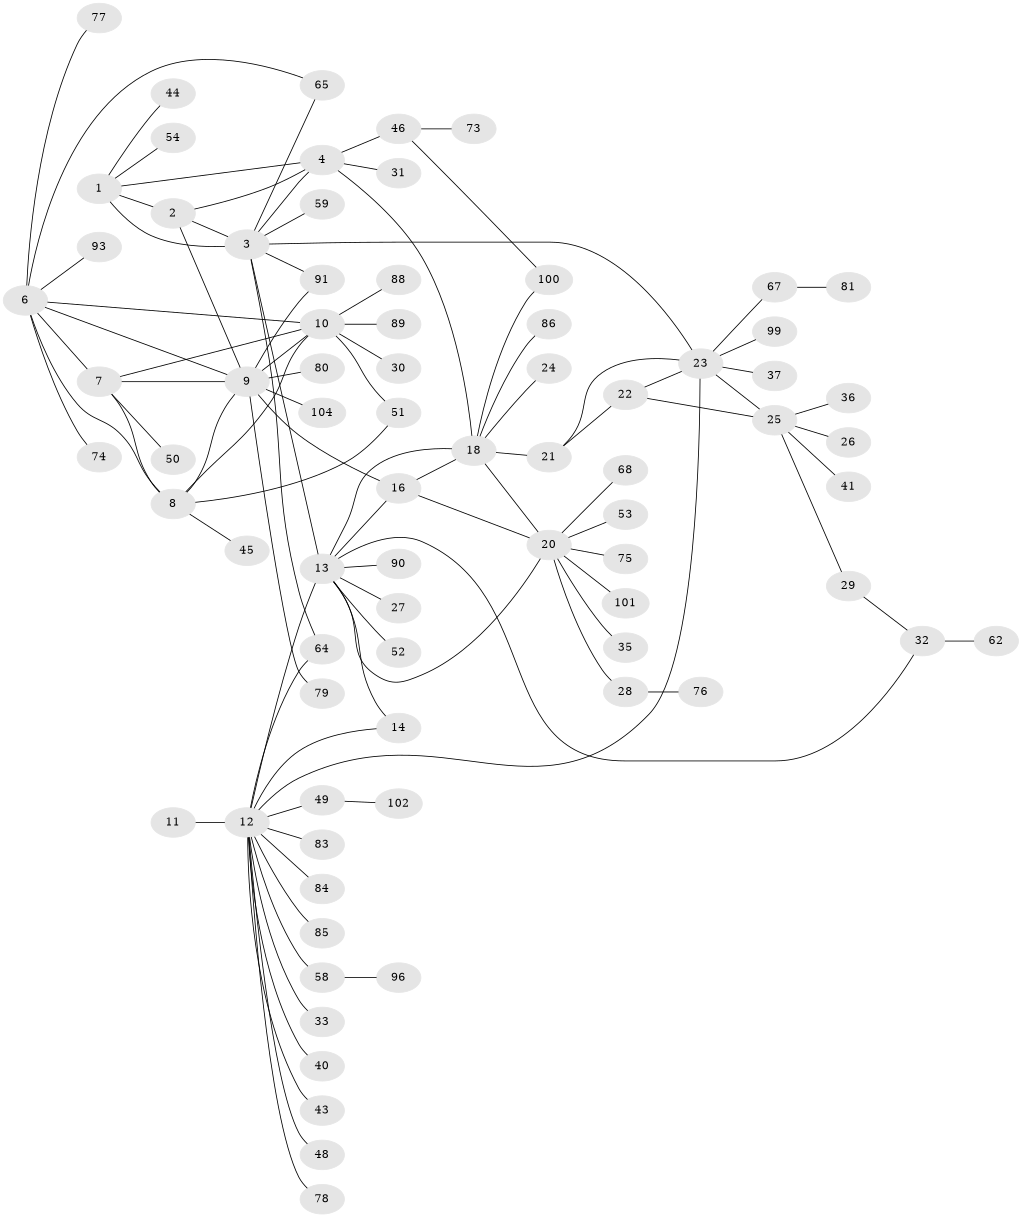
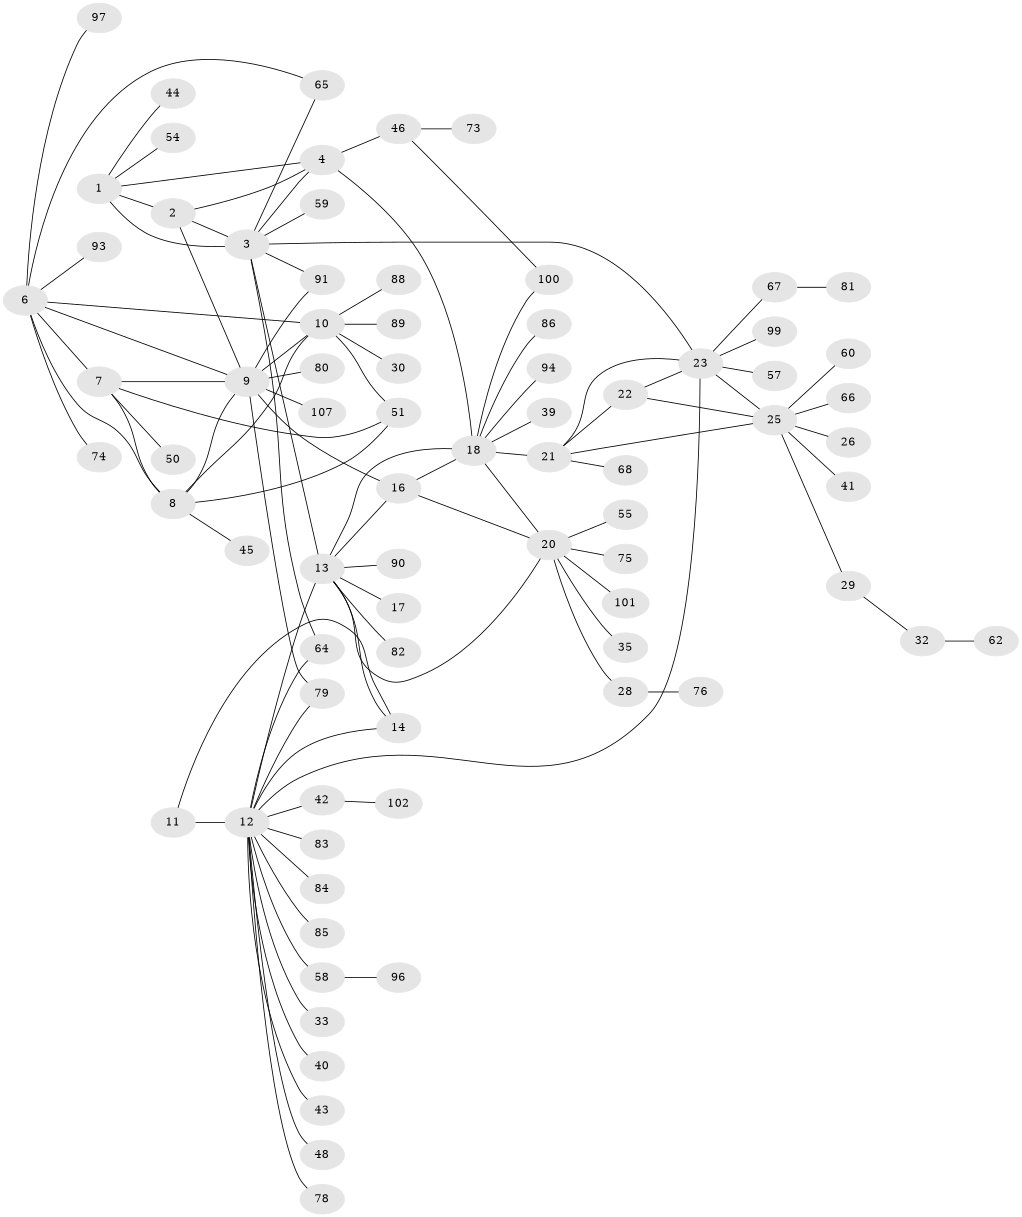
node "77": label "77" -> "97"
node "31": removed
edge "10" -- "7": now "51" -- "7"
node "60": added
node "24": label "24" -> "94"
node "37": label "37" -> "57"
node "36": label "36" -> "66"
node "104": label "104" -> "107"
node "39": added
edge "25" -- "21": added
edge "68" -- "20": now "68" -- "21"
node "53": label "53" -> "55"
node "27": label "27" -> "17"
edge "14" -- "11": added
node "52": label "52" -> "82"
edge "13" -- "32": removed
edge "79" -- "12": added
node "49": label "49" -> "42"
